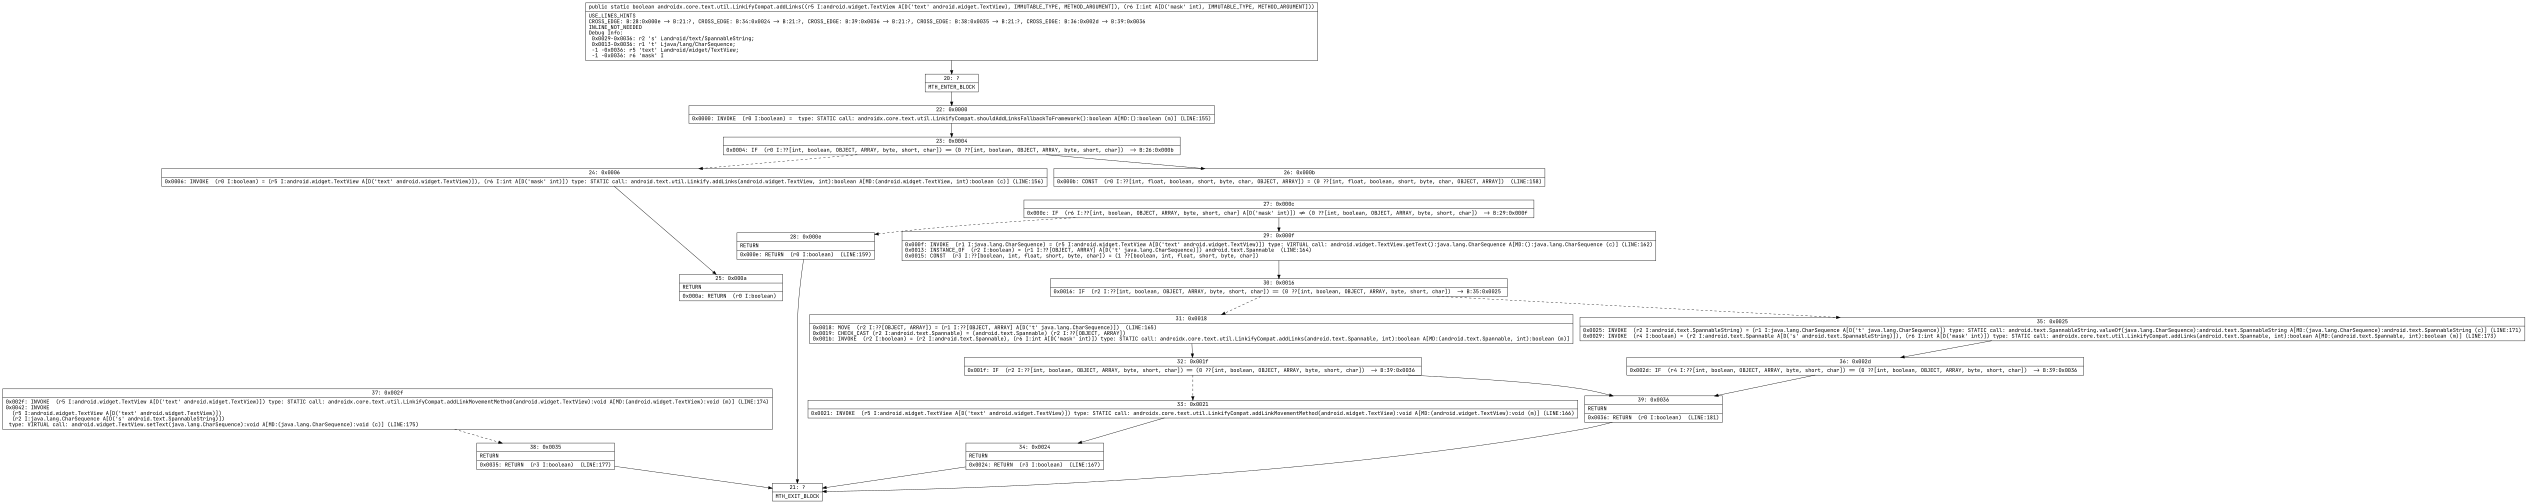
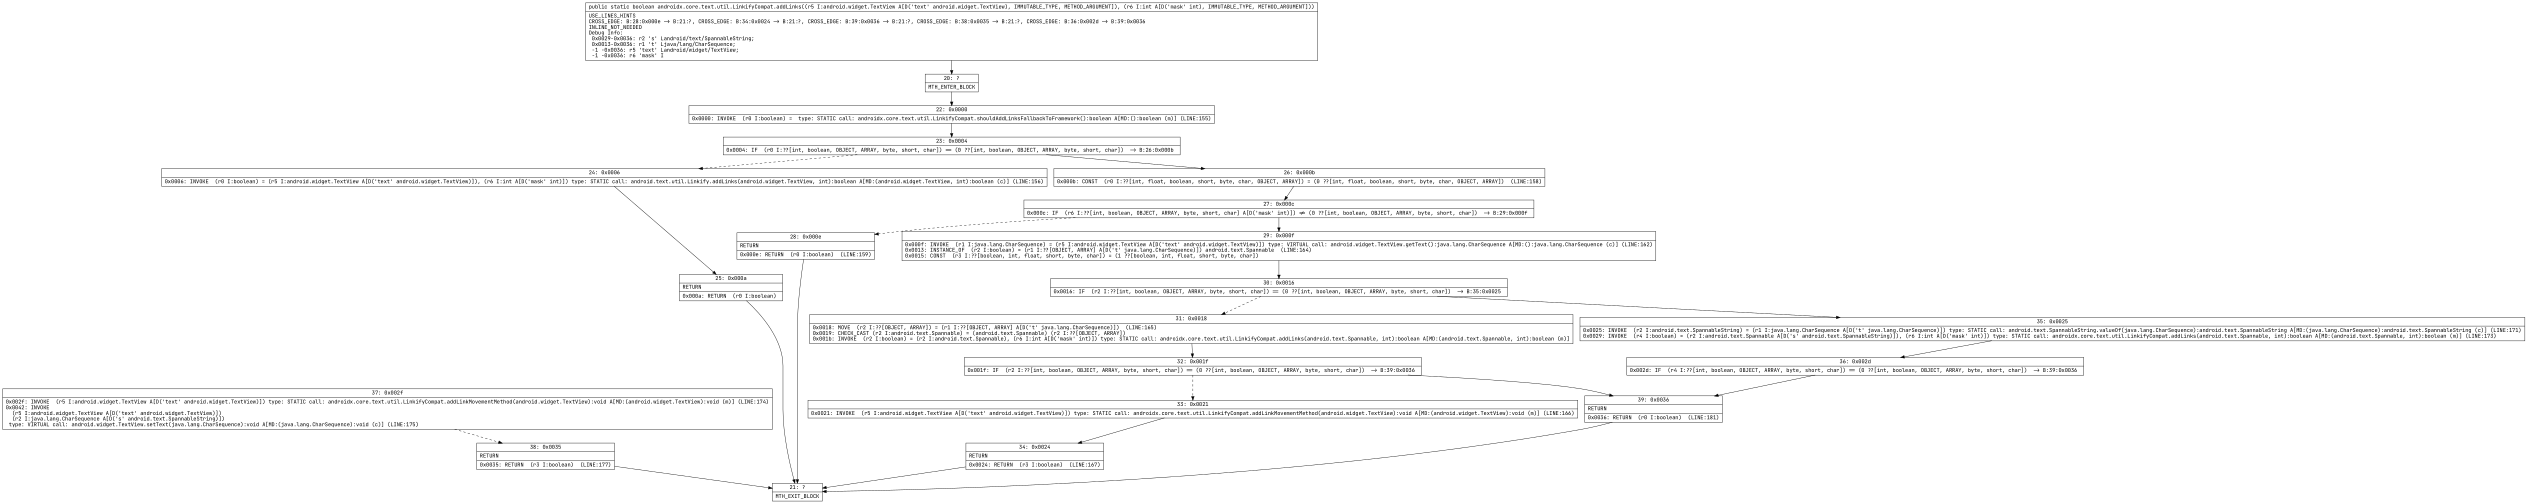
edge "26: 0x000b" -> "27: 0x000c": added
edge "30: 0x0016" -> "35: 0x0025": style dashed -> solid
edge "25: 0x000a" -> "21: ?": added
